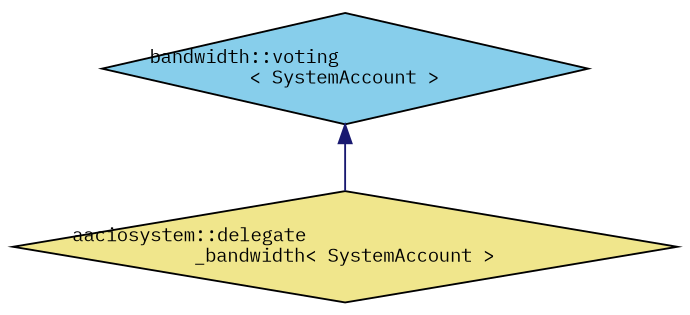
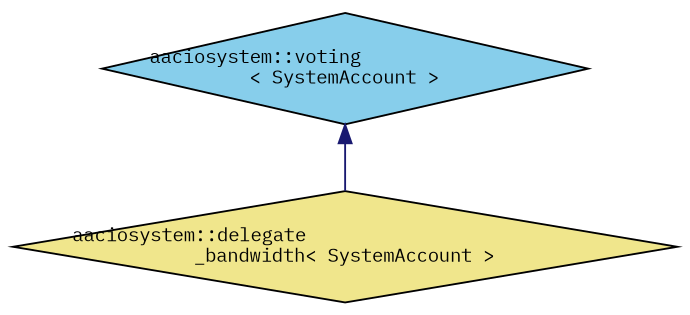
node "bandwidth::voting < SystemAccount >": label "bandwidth::voting < SystemAccount >" -> "aaciosystem::voting < SystemAccount >"
